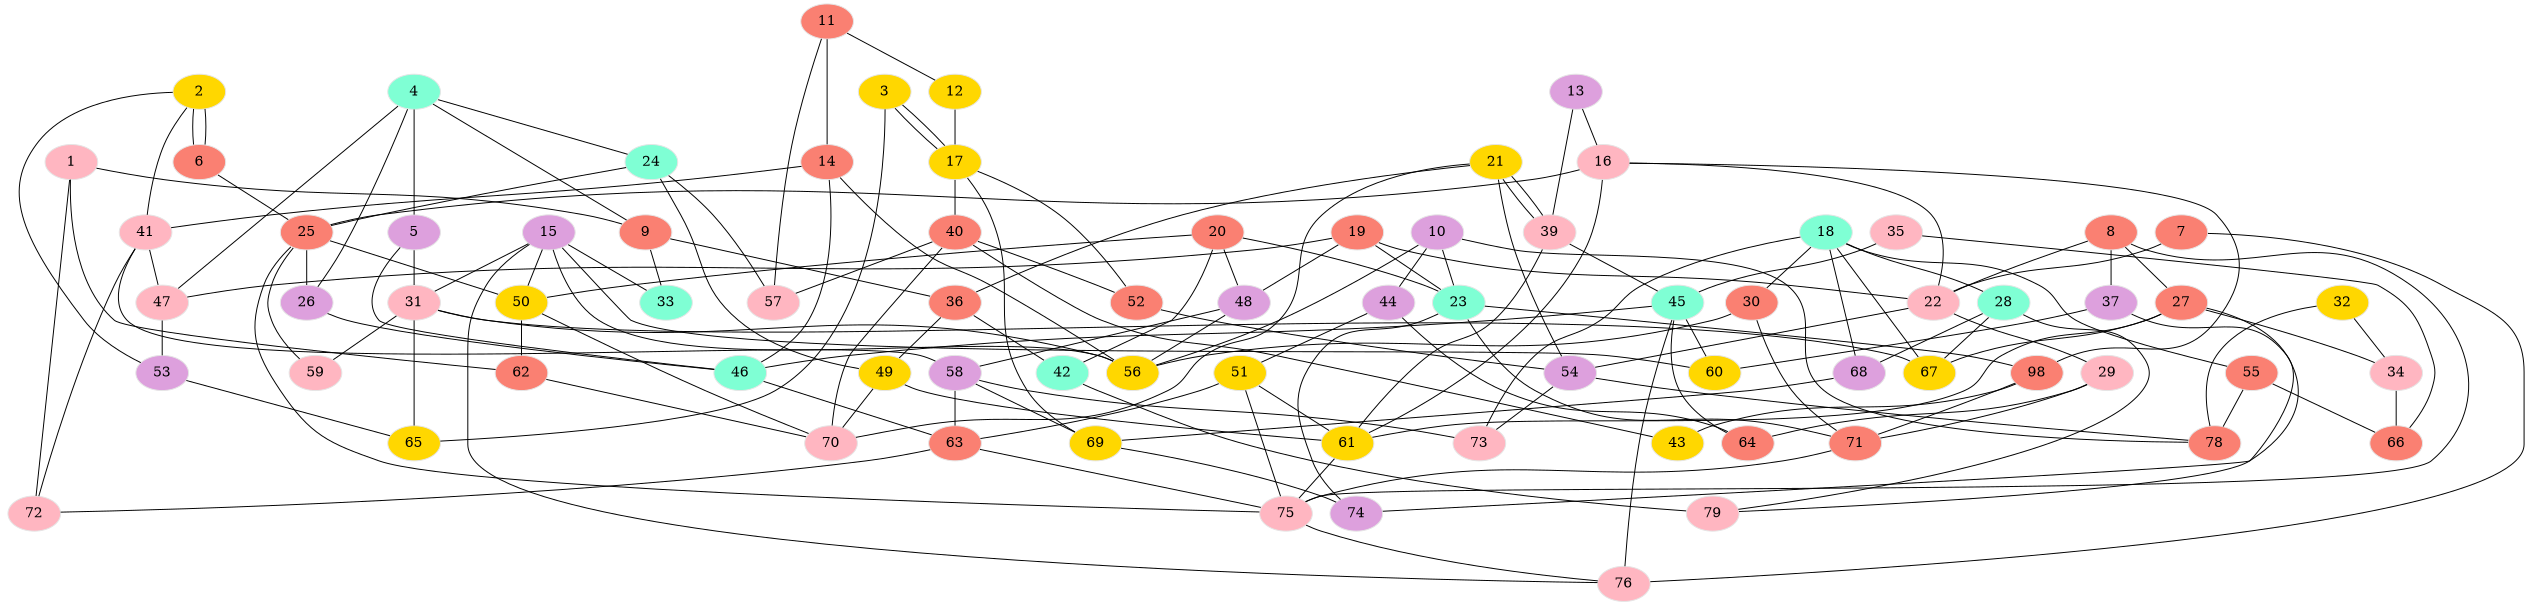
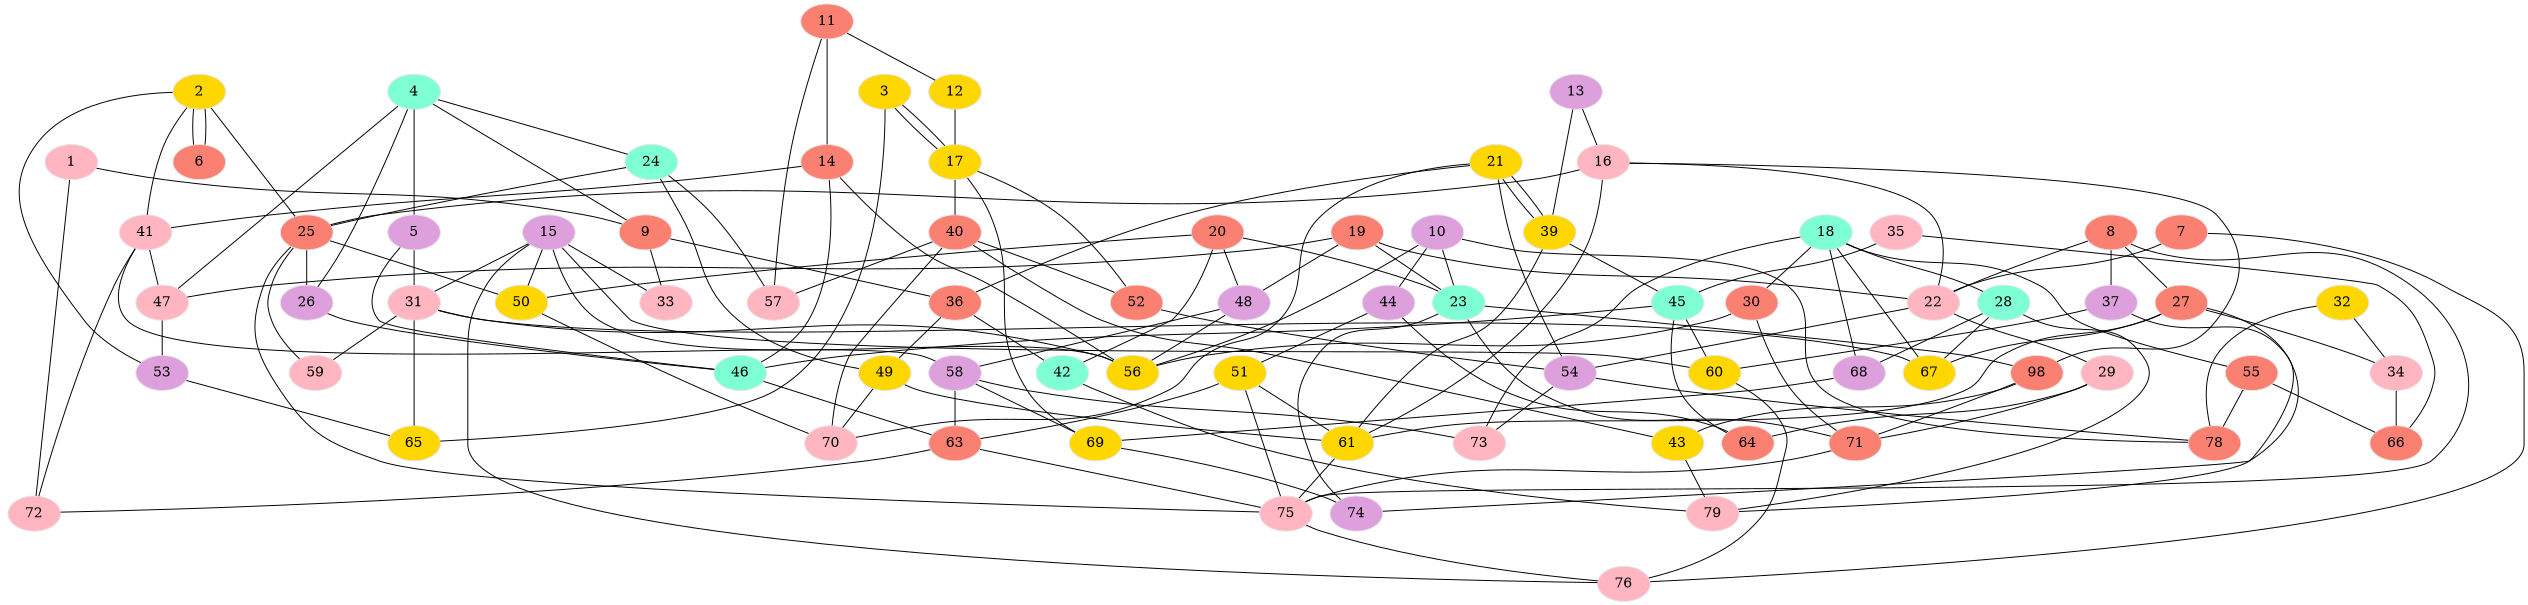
edge "6" -- "25": now "2" -- "25"
node "39": fillcolor lightpink -> gold
node "33": fillcolor aquamarine -> lightpink
node "62": removed
edge "45" -- "76": now "60" -- "76"
edge "43" -- "79": added
